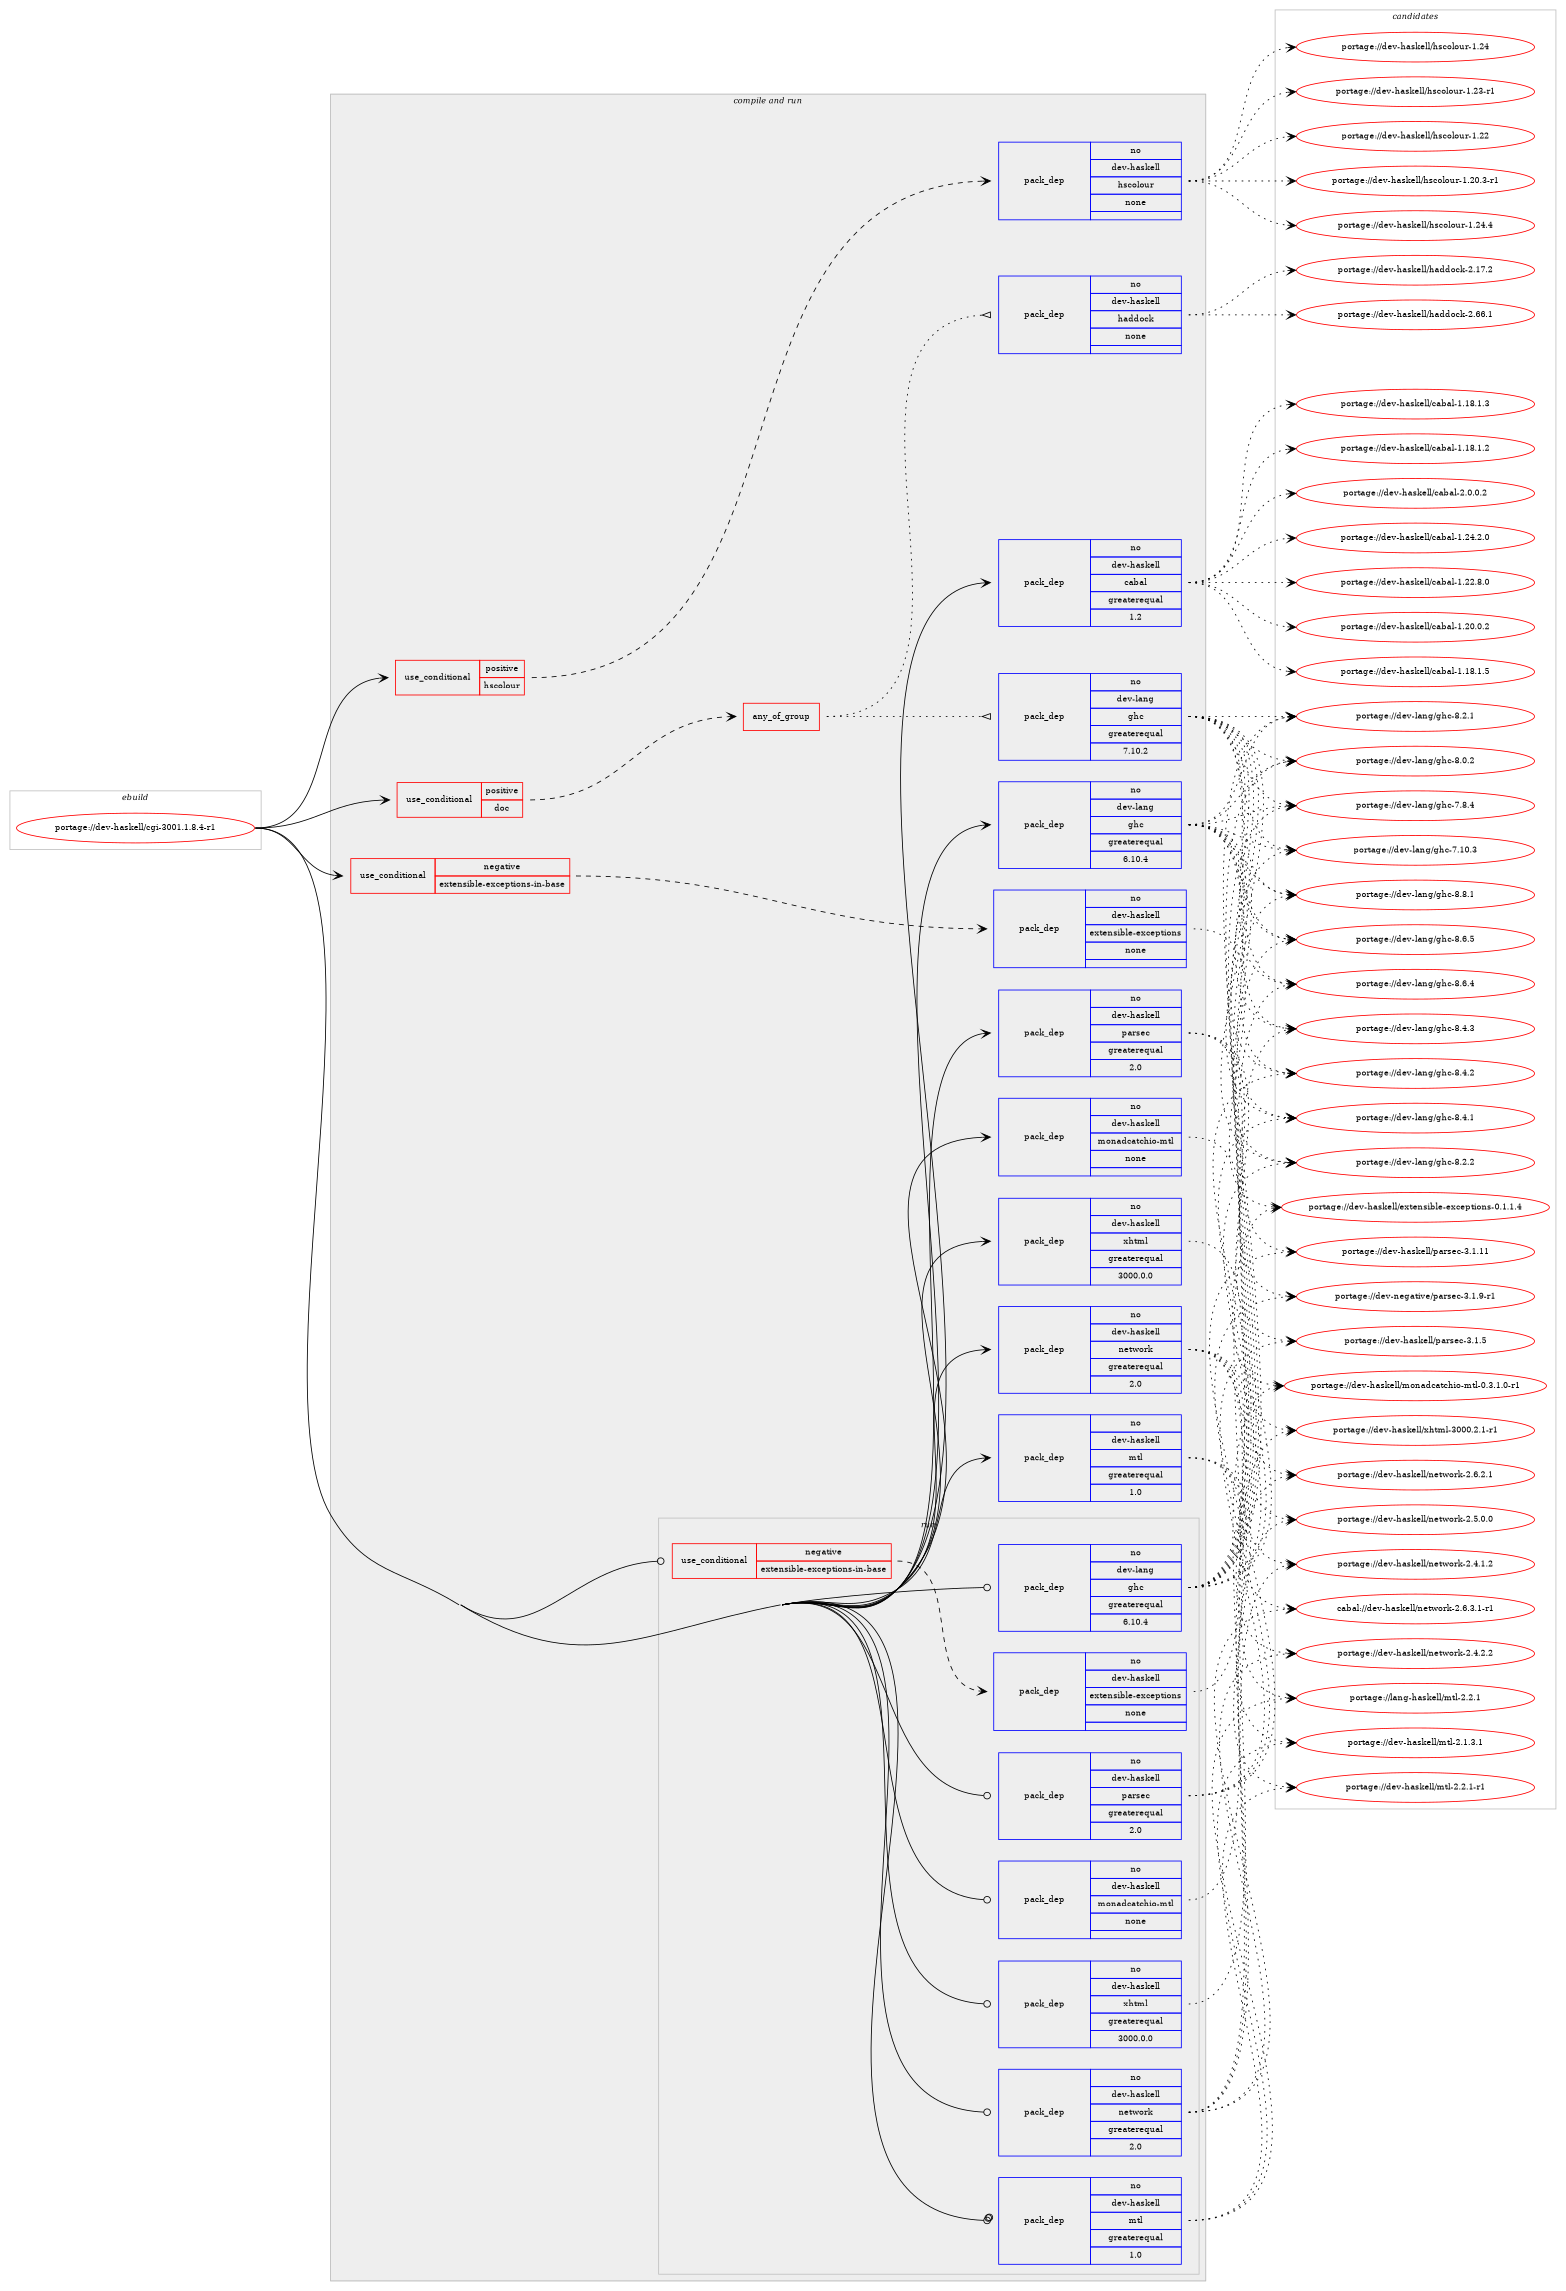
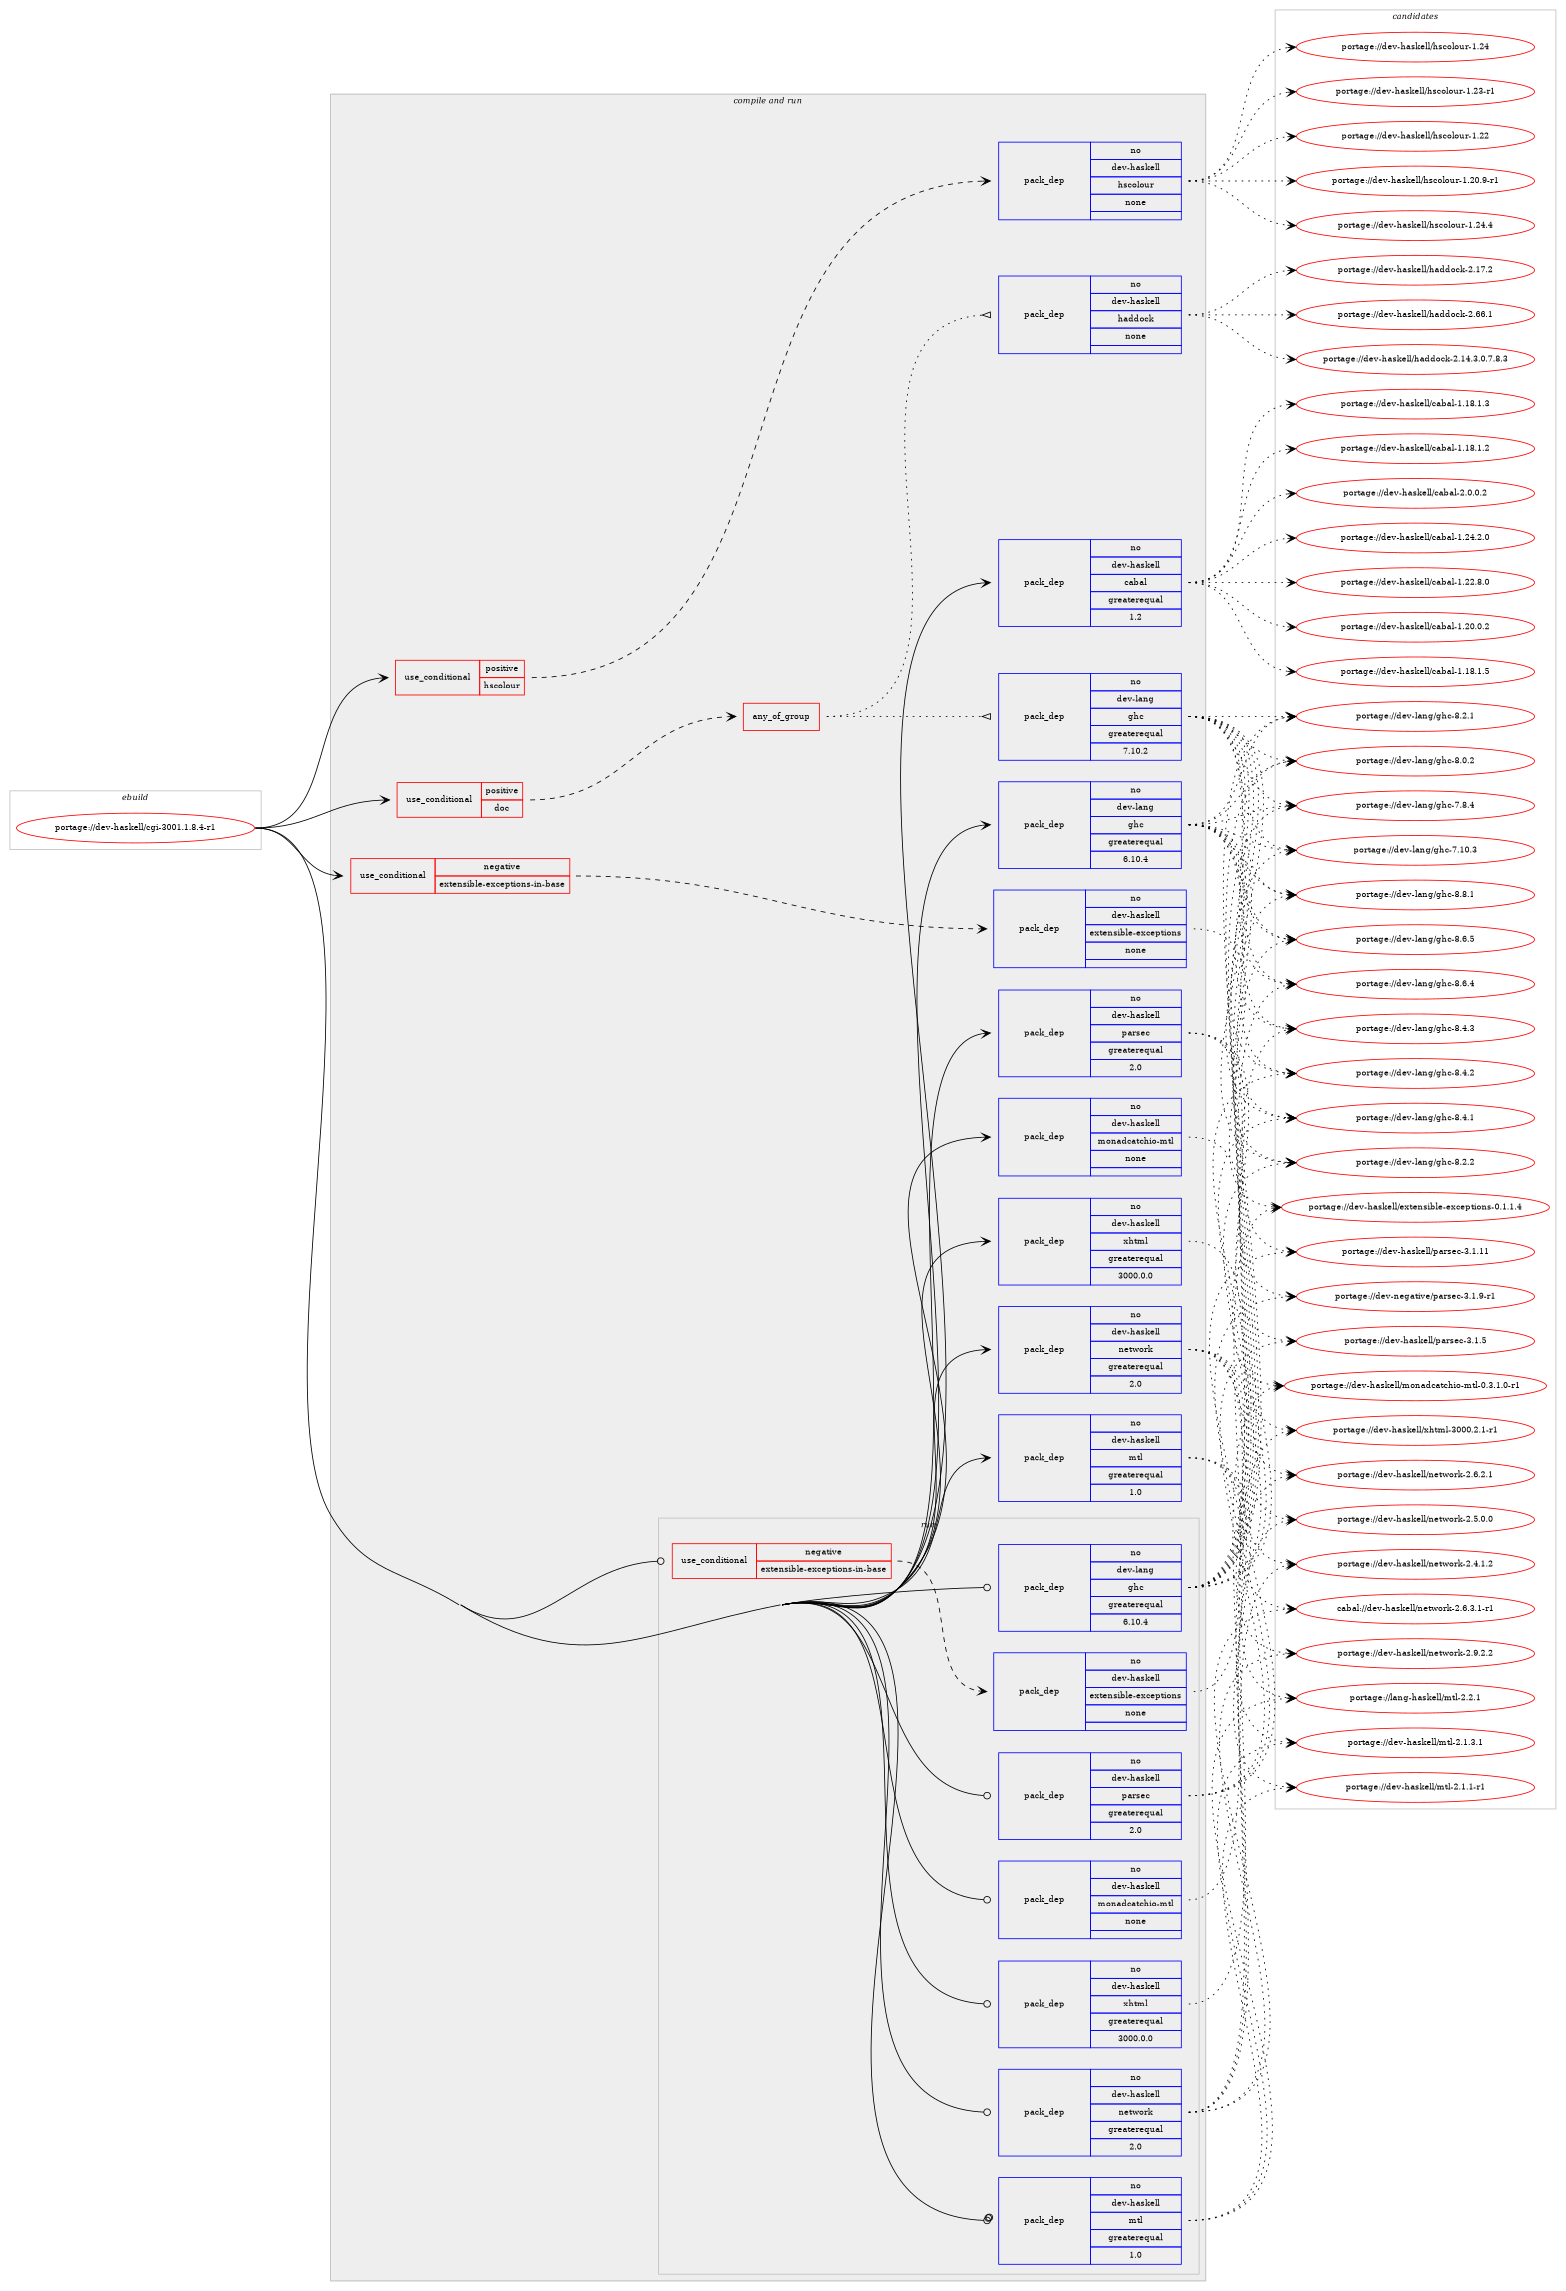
node "portage://dev-haskell/hscolour-1.20.3-r1": label "portage://dev-haskell/hscolour-1.20.3-r1" -> "portage://dev-haskell/hscolour-1.20.9-r1"
node "portage://dev-haskell/haddock-2.14.3.0.7.8.3": added
node "portage://dev-haskell/network-2.4.2.2": label "portage://dev-haskell/network-2.4.2.2" -> "portage://dev-haskell/network-2.9.2.2"
node "portage://dev-haskell/mtl-2.2.1-r1": label "portage://dev-haskell/mtl-2.2.1-r1" -> "portage://dev-haskell/mtl-2.1.1-r1"
